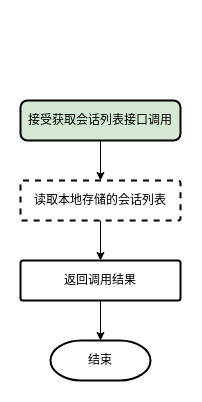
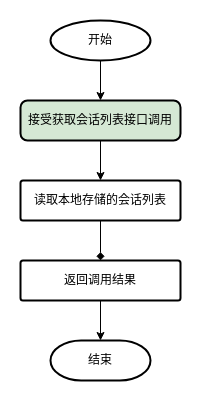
node "开始": added
edge "开始" -> "接受获取会话列表接口调用": added
node "读取本地存储的会话列表": style dashed -> solid
edge "读取本地存储的会话列表" -> "返回调用结果": arrowhead classic -> diamond
